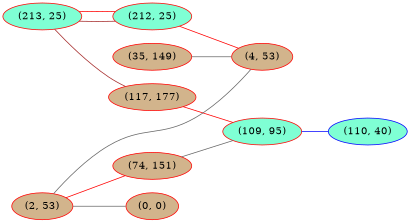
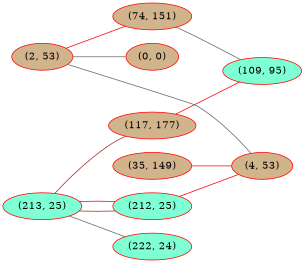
edge "(35, 149)" -- "(4, 53)": color gray40 -> red
node "(110, 40)": removed
node "(222, 24)": added
